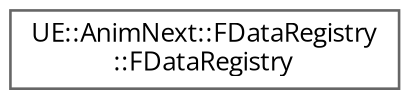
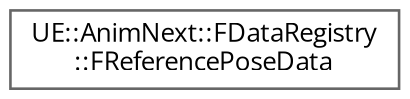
node "UE::AnimNext::FDataRegistry ::FDataRegistry": label "UE::AnimNext::FDataRegistry ::FDataRegistry" -> "UE::AnimNext::FDataRegistry ::FReferencePoseData"
